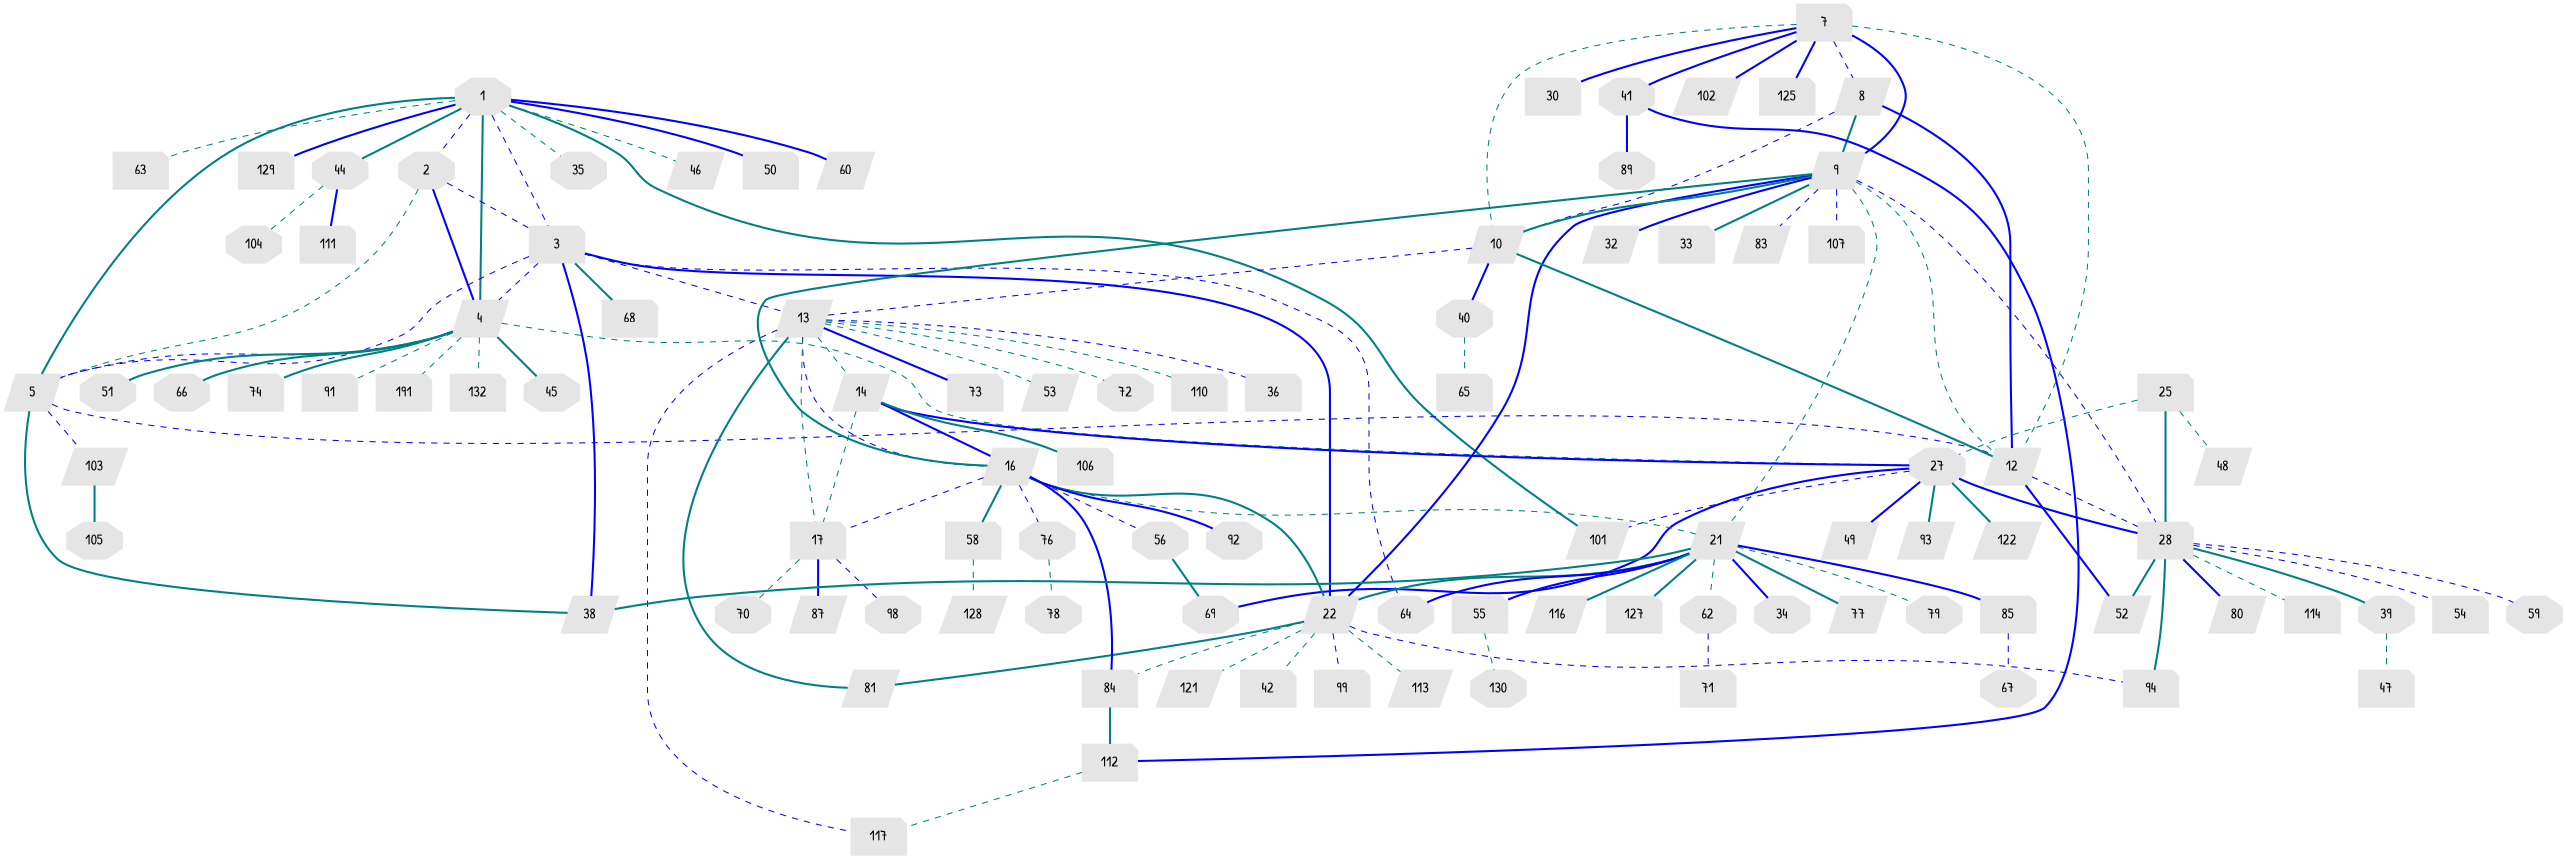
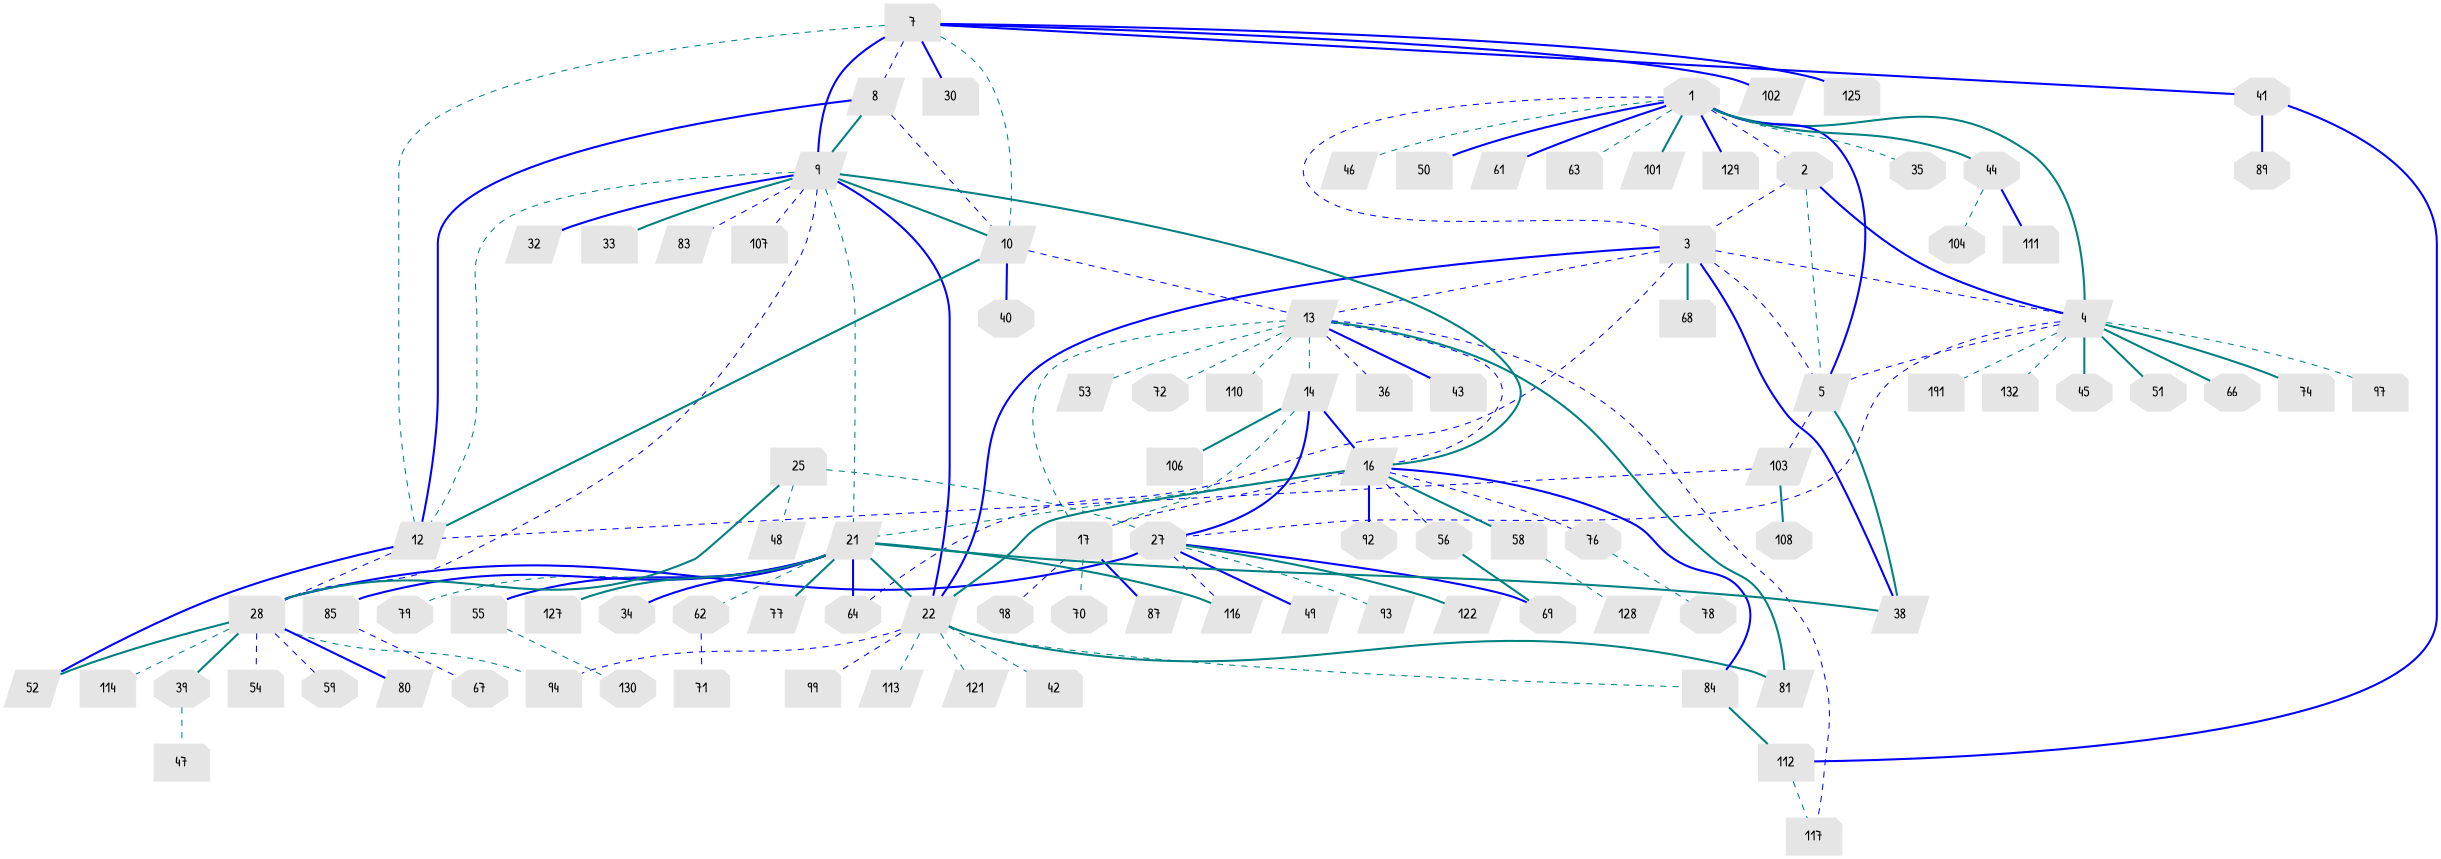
edge "1" -- "5": color teal -> blue
node "60": label "60" -> "61"
edge "4" -- "27": color teal -> blue
node "91": label "91" -> "97"
node "73": label "73" -> "43"
node "65": removed
edge "5" -- "12": now "103" -- "12"
edge "27" -- "101": now "27" -- "116"
edge "27" -- "93": style bold -> dashed
node "105": label "105" -> "108"
edge "28" -- "94": style bold -> dashed
